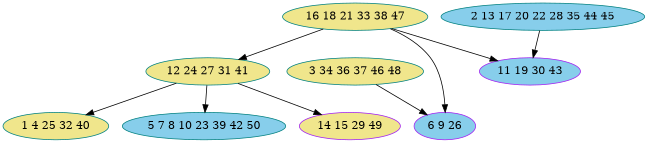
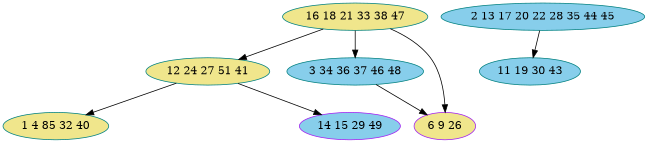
edge "16 18 21 33 38 47" -> "11 19 30 43": now "16 18 21 33 38 47" -> "3 34 36 37 46 48"
node "12 24 27 31 41": label "12 24 27 31 41" -> "12 24 27 51 41"
node "3 34 36 37 46 48": fillcolor khaki -> skyblue
node "11 19 30 43": color purple -> teal
node "1 4 25 32 40": label "1 4 25 32 40" -> "1 4 85 32 40"
node "5 7 8 10 23 39 42 50": removed
node "14 15 29 49": fillcolor khaki -> skyblue
node "6 9 26": fillcolor skyblue -> khaki
